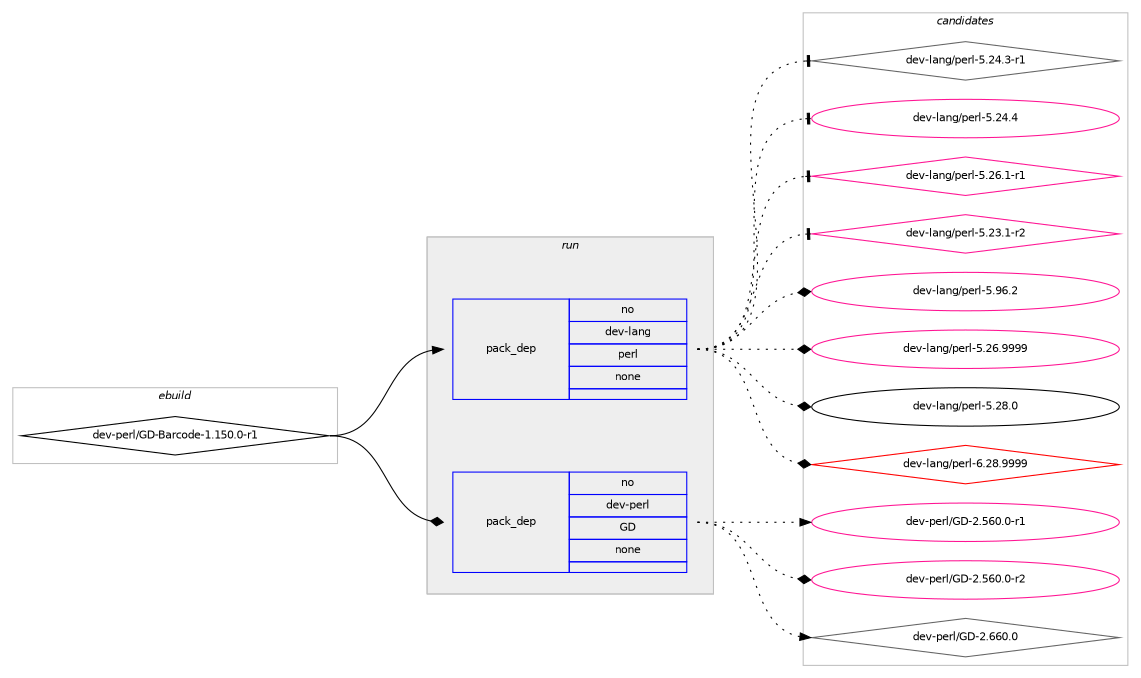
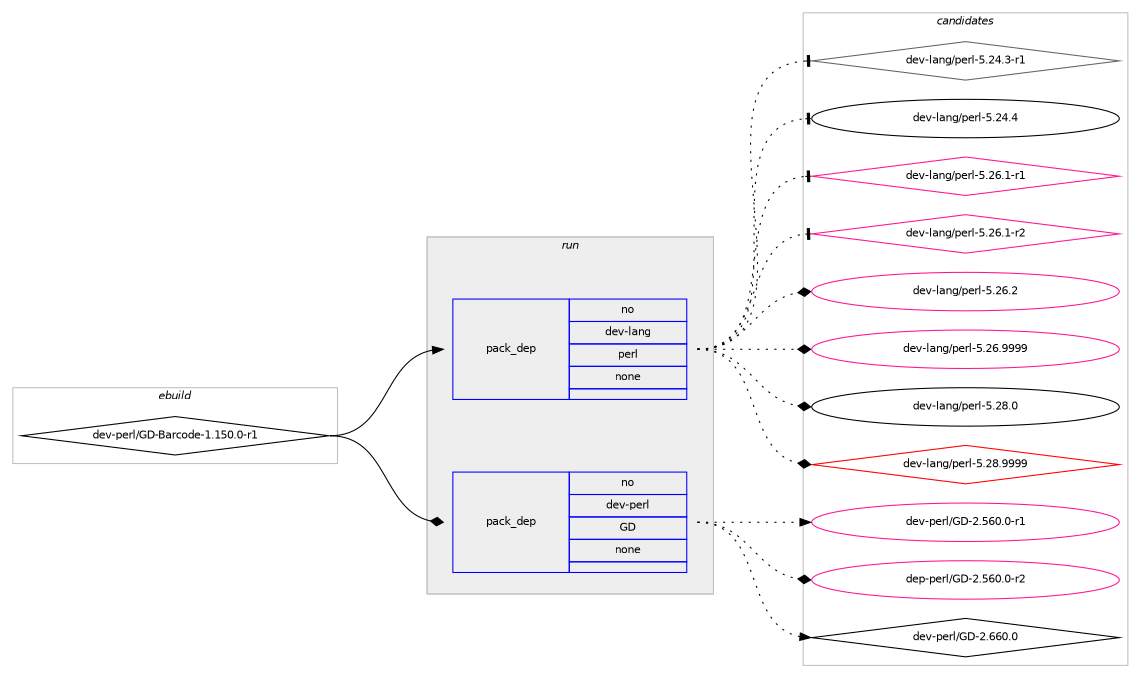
node "dev-lang/perl-5.24.4": color deeppink -> black
node "dev-lang/perl-5.23.1-r2": label "dev-lang/perl-5.23.1-r2" -> "dev-lang/perl-5.26.1-r2"
node "dev-lang/perl-5.96.2": label "dev-lang/perl-5.96.2" -> "dev-lang/perl-5.26.2"
node "dev-lang/perl-6.28.9999": label "dev-lang/perl-6.28.9999" -> "dev-lang/perl-5.28.9999"
node "dev-perl/GD-2.560.0-r2": label "dev-perl/GD-2.560.0-r2" -> "dep-perl/GD-2.560.0-r2"
node "dev-perl/GD-2.660.0": color gray40 -> black
